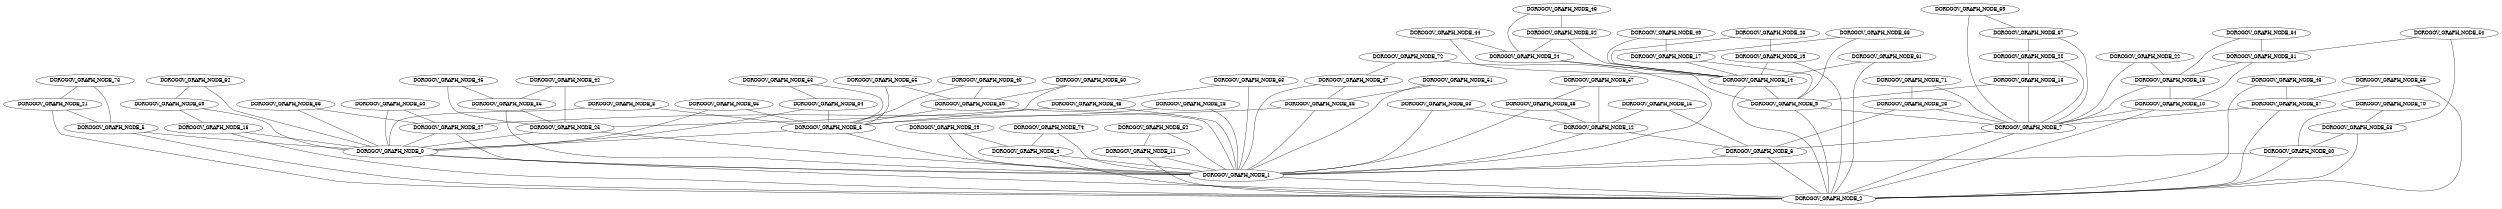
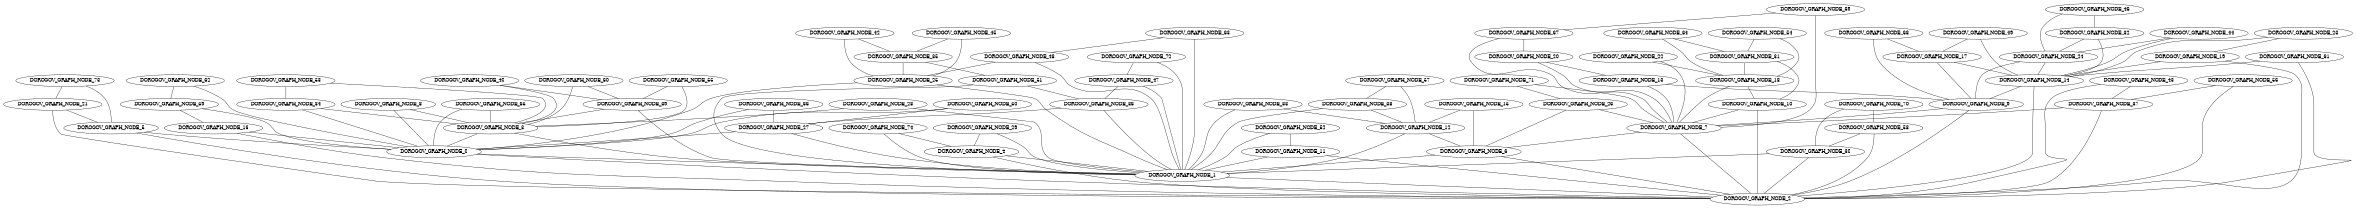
edge "DOROGOV_GRAPH_NODE_54" -- "DOROGOV_GRAPH_NODE_58": now "DOROGOV_GRAPH_NODE_54" -- "DOROGOV_GRAPH_NODE_18"
edge "DOROGOV_GRAPH_NODE_35" -- "DOROGOV_GRAPH_NODE_1": now "DOROGOV_GRAPH_NODE_35" -- "DOROGOV_GRAPH_NODE_51"
